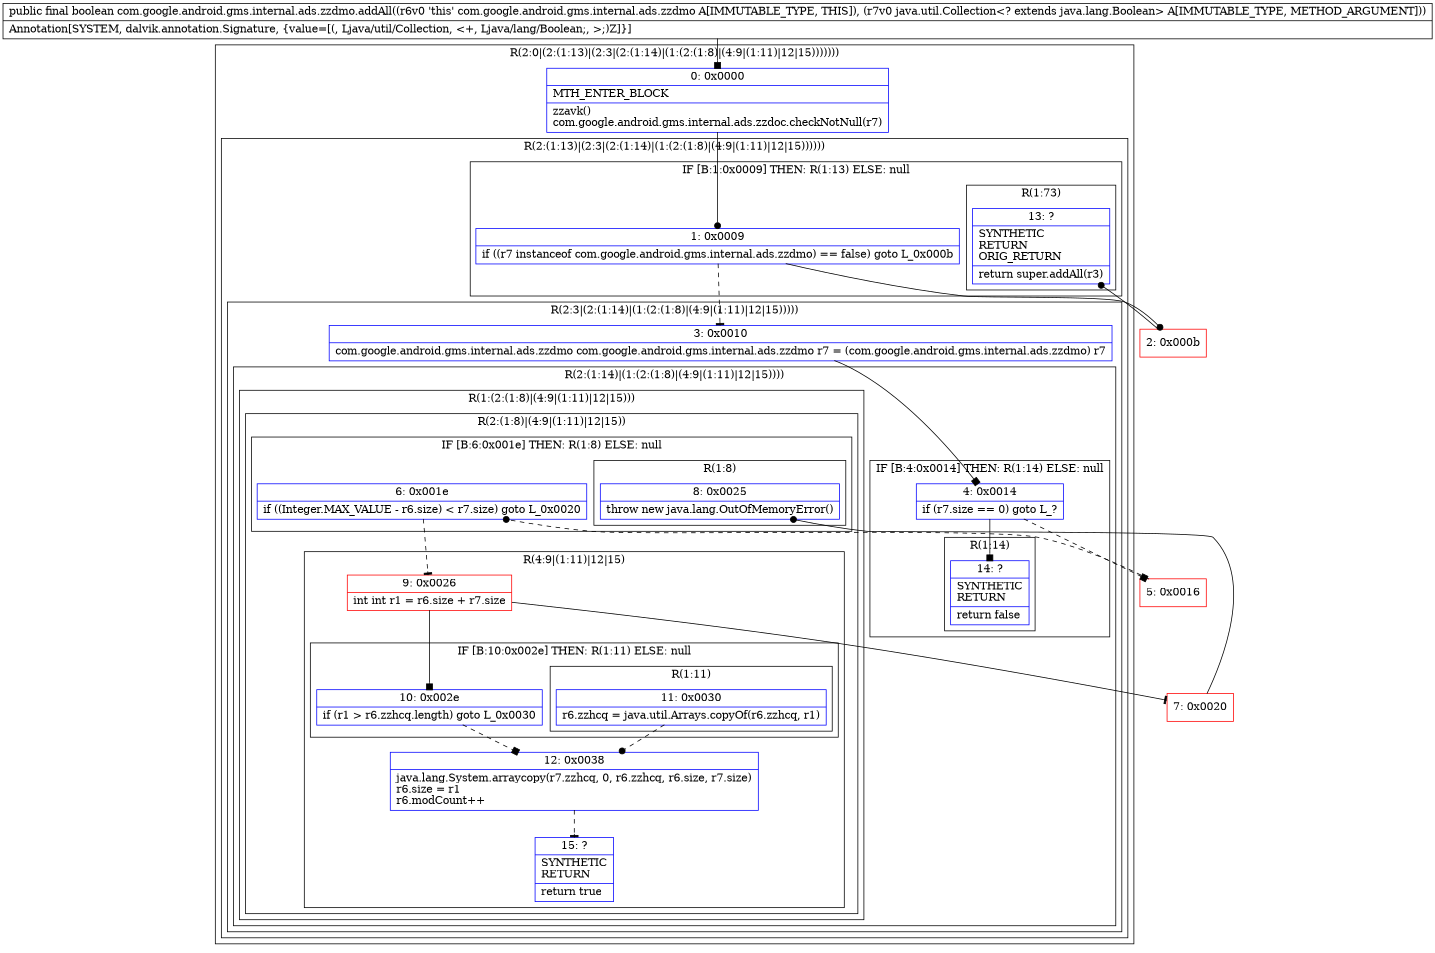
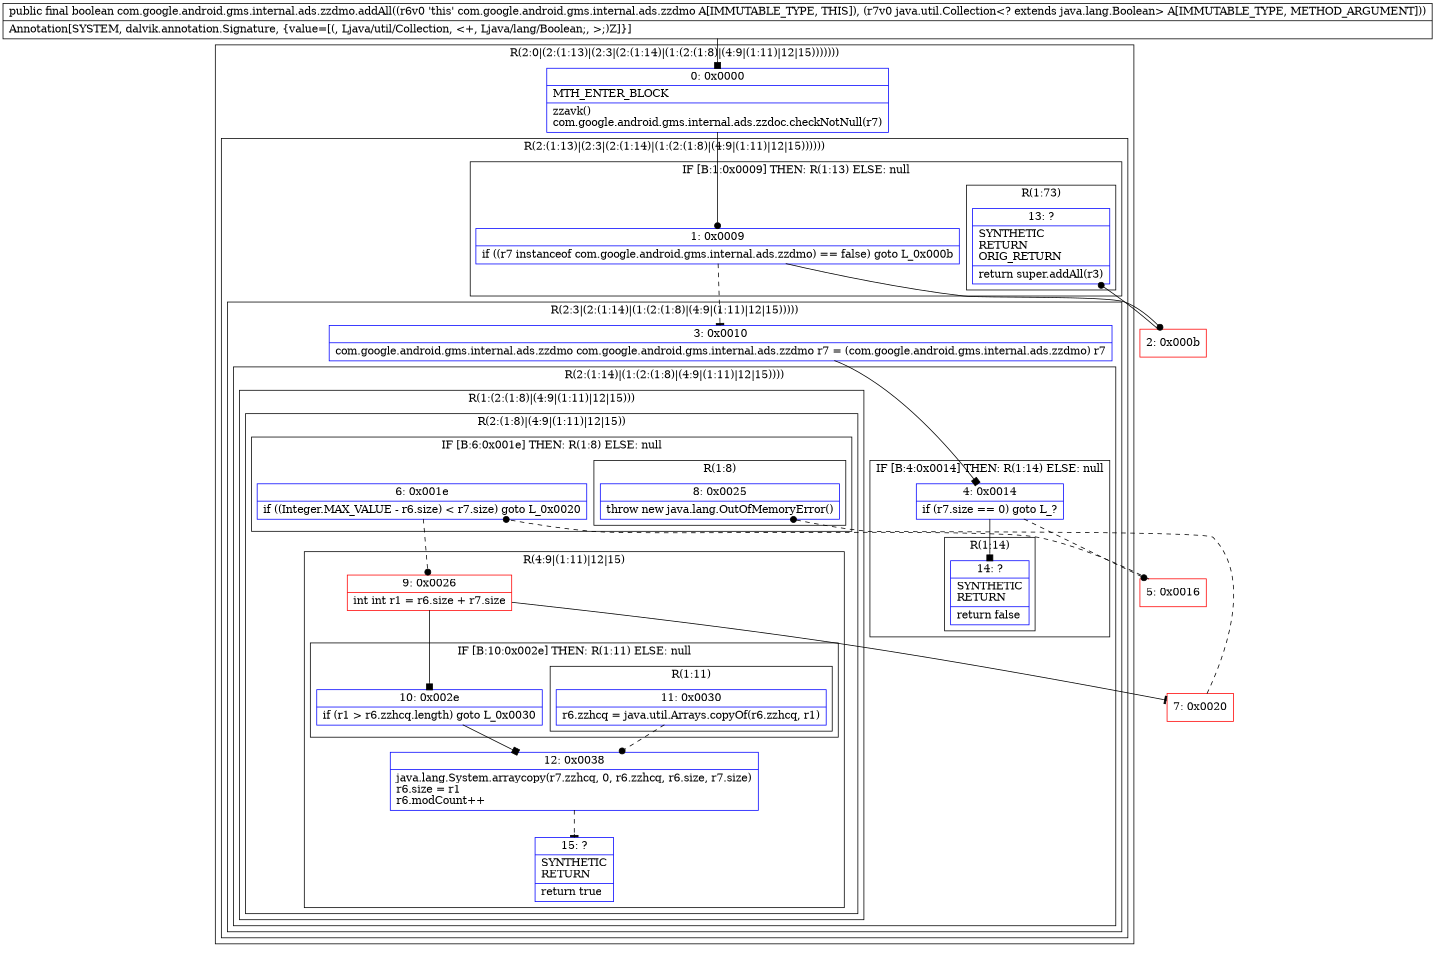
edge "7: 0x0020" -> "8: 0x0025": style solid -> dashed
edge "4: 0x0014" -> "5: 0x0016": arrowhead box -> dot
edge "6: 0x001e" -> "9: 0x0026": arrowhead tee -> dot
edge "10: 0x002e" -> "12: 0x0038": style dashed -> solid
